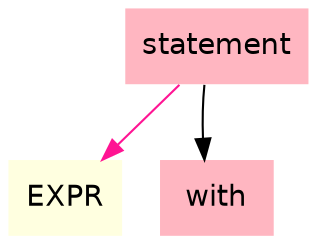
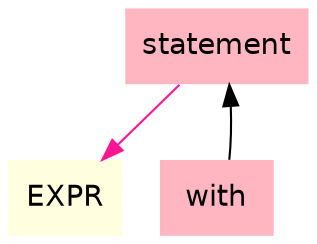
edge "statement" -> "with": reversed
